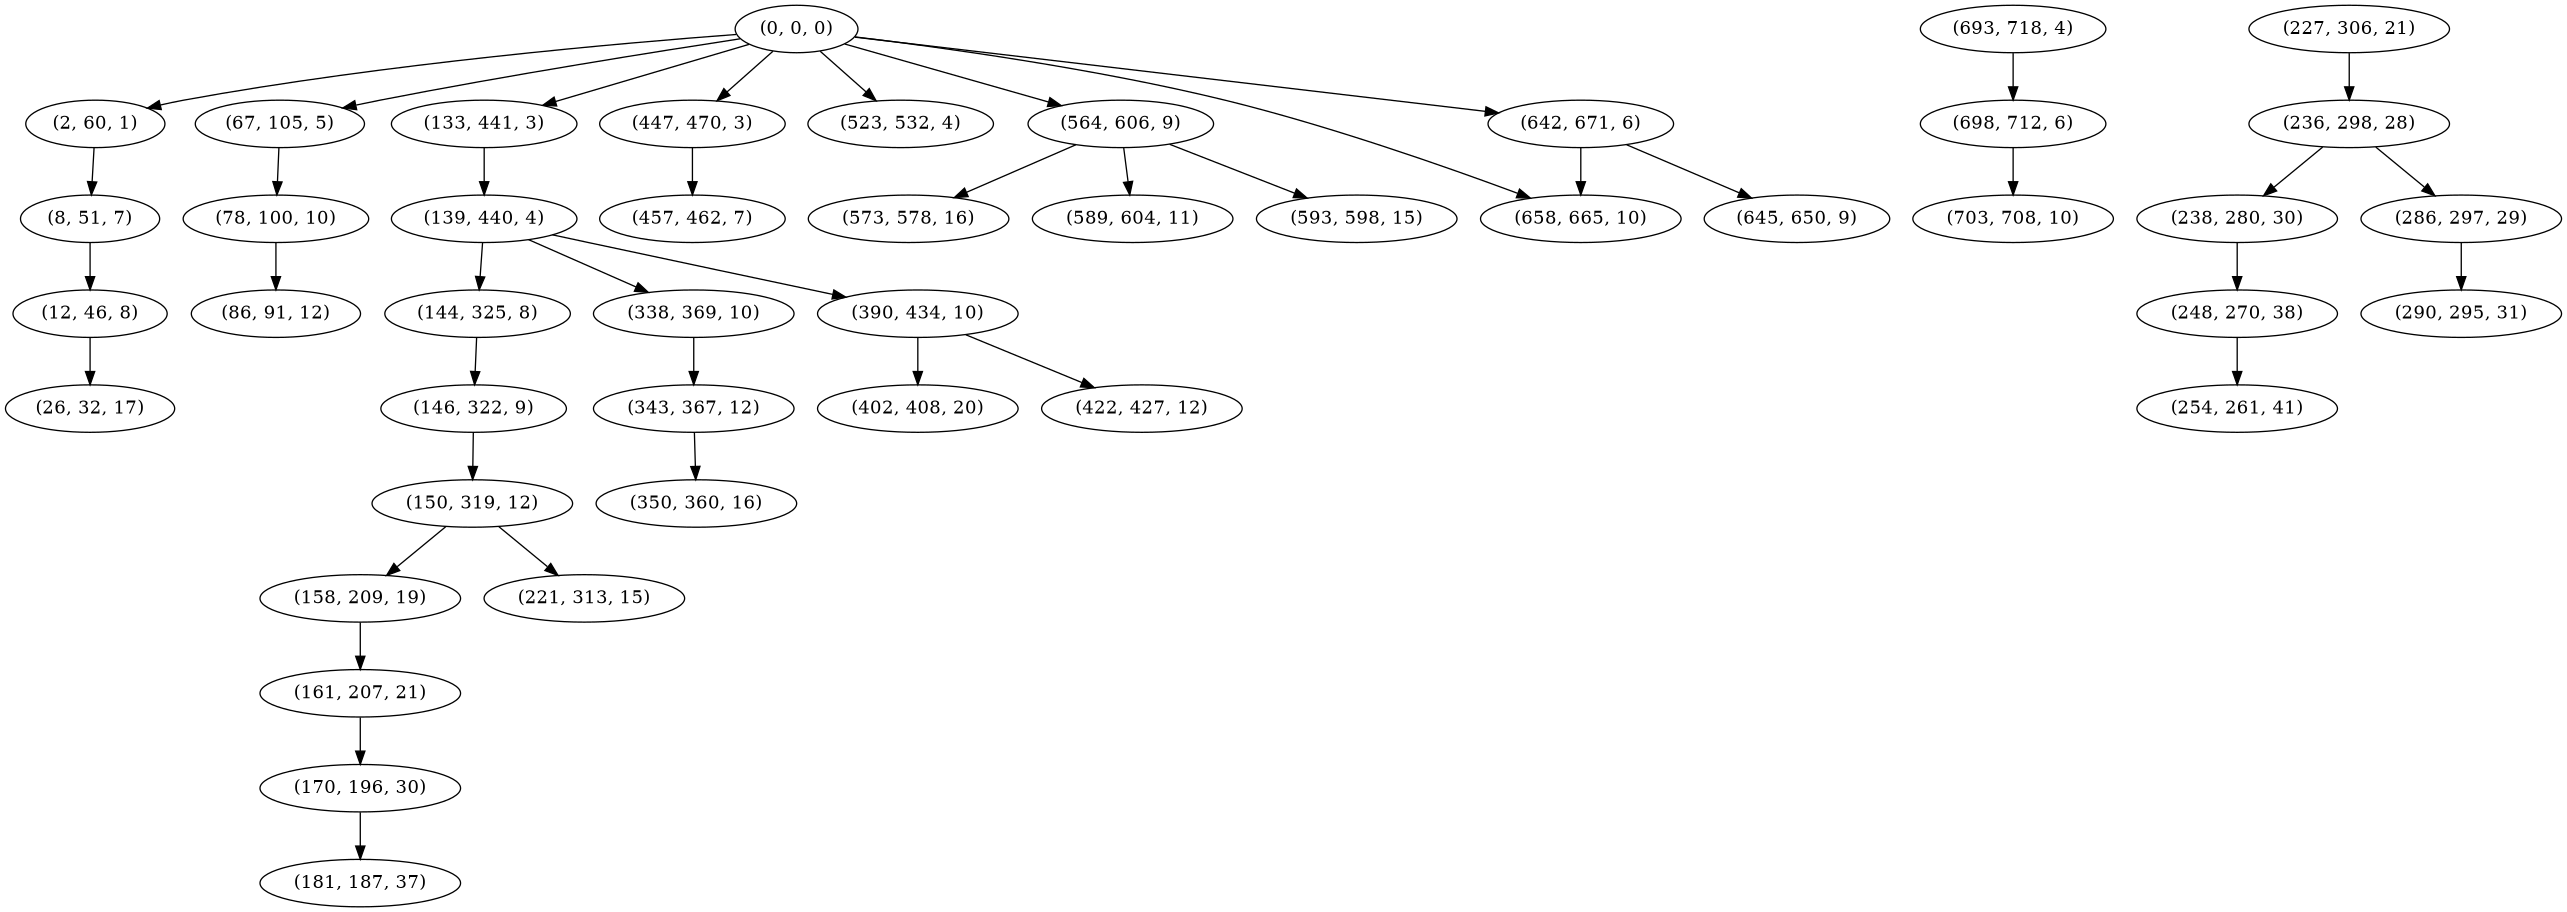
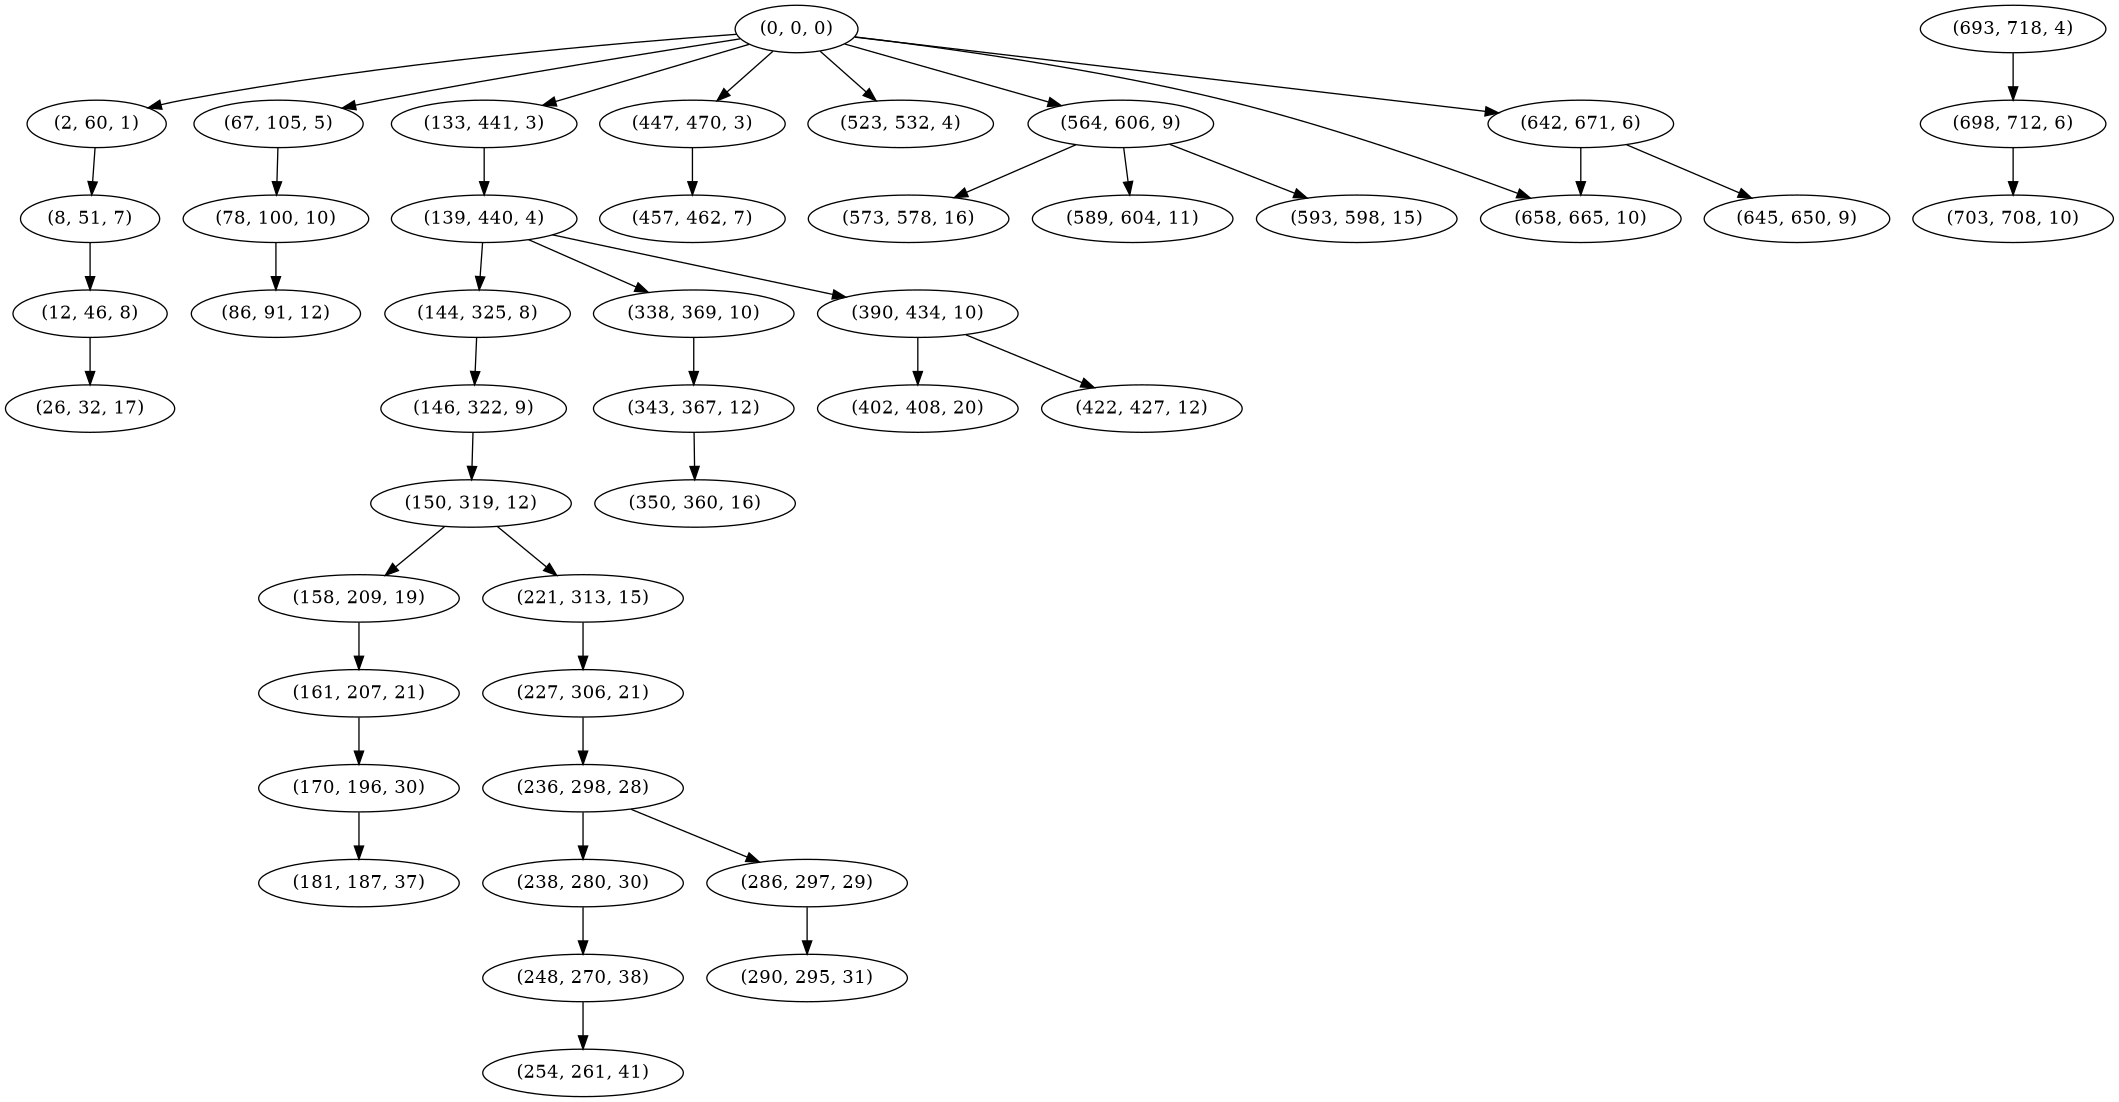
edge "(221, 313, 15)" -> "(227, 306, 21)": added
